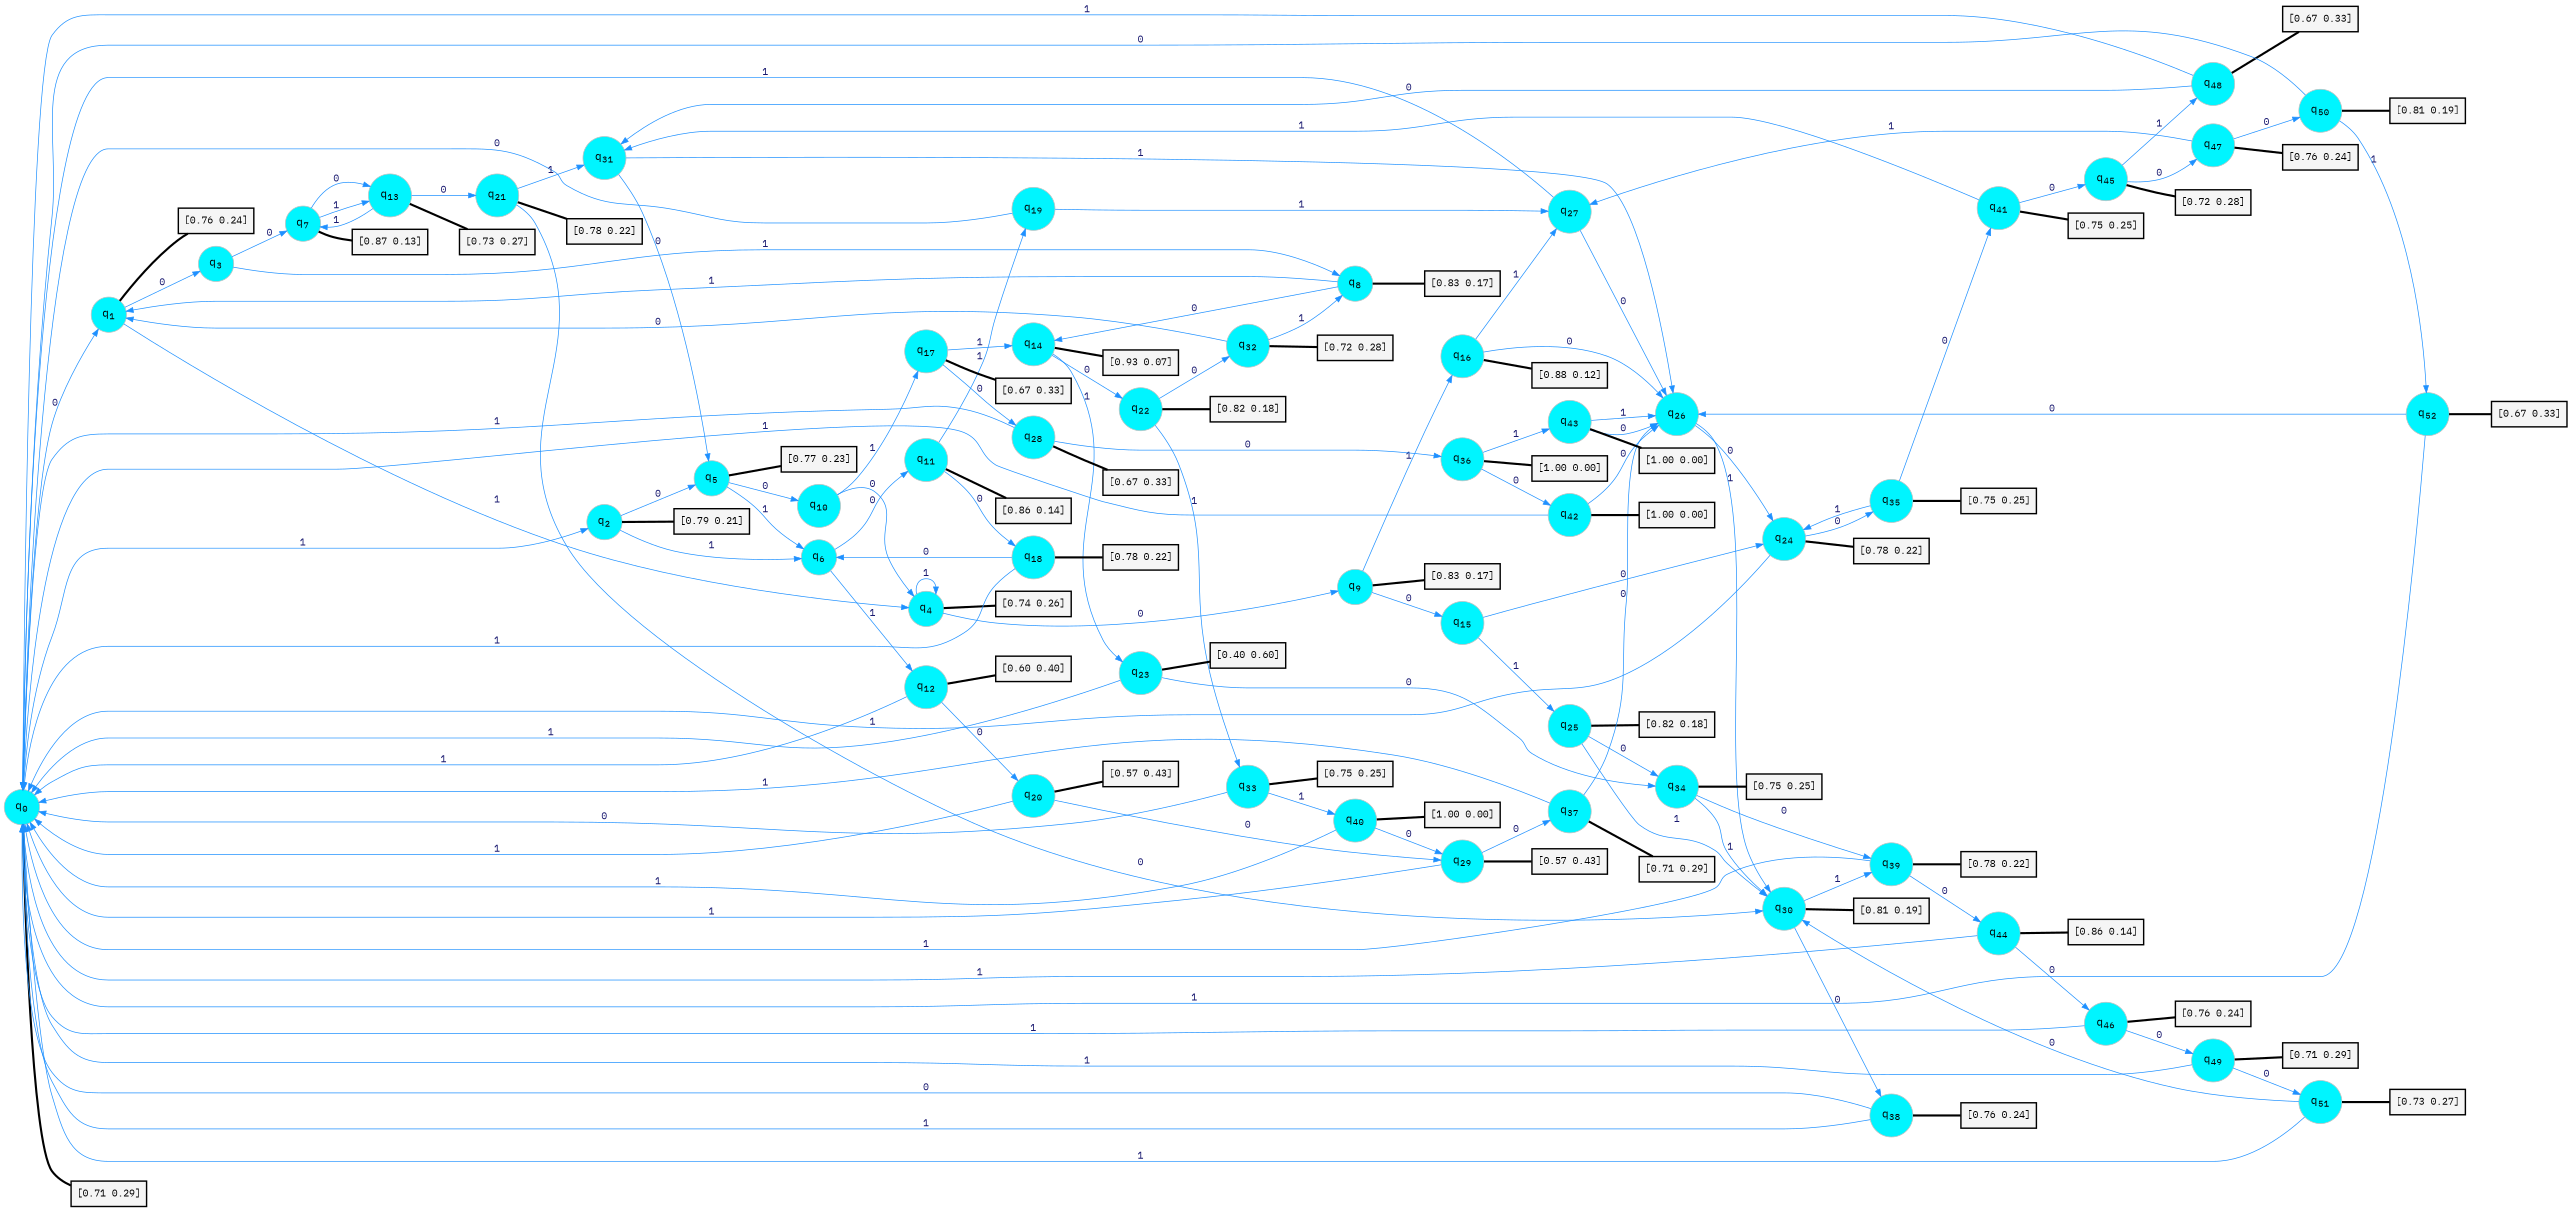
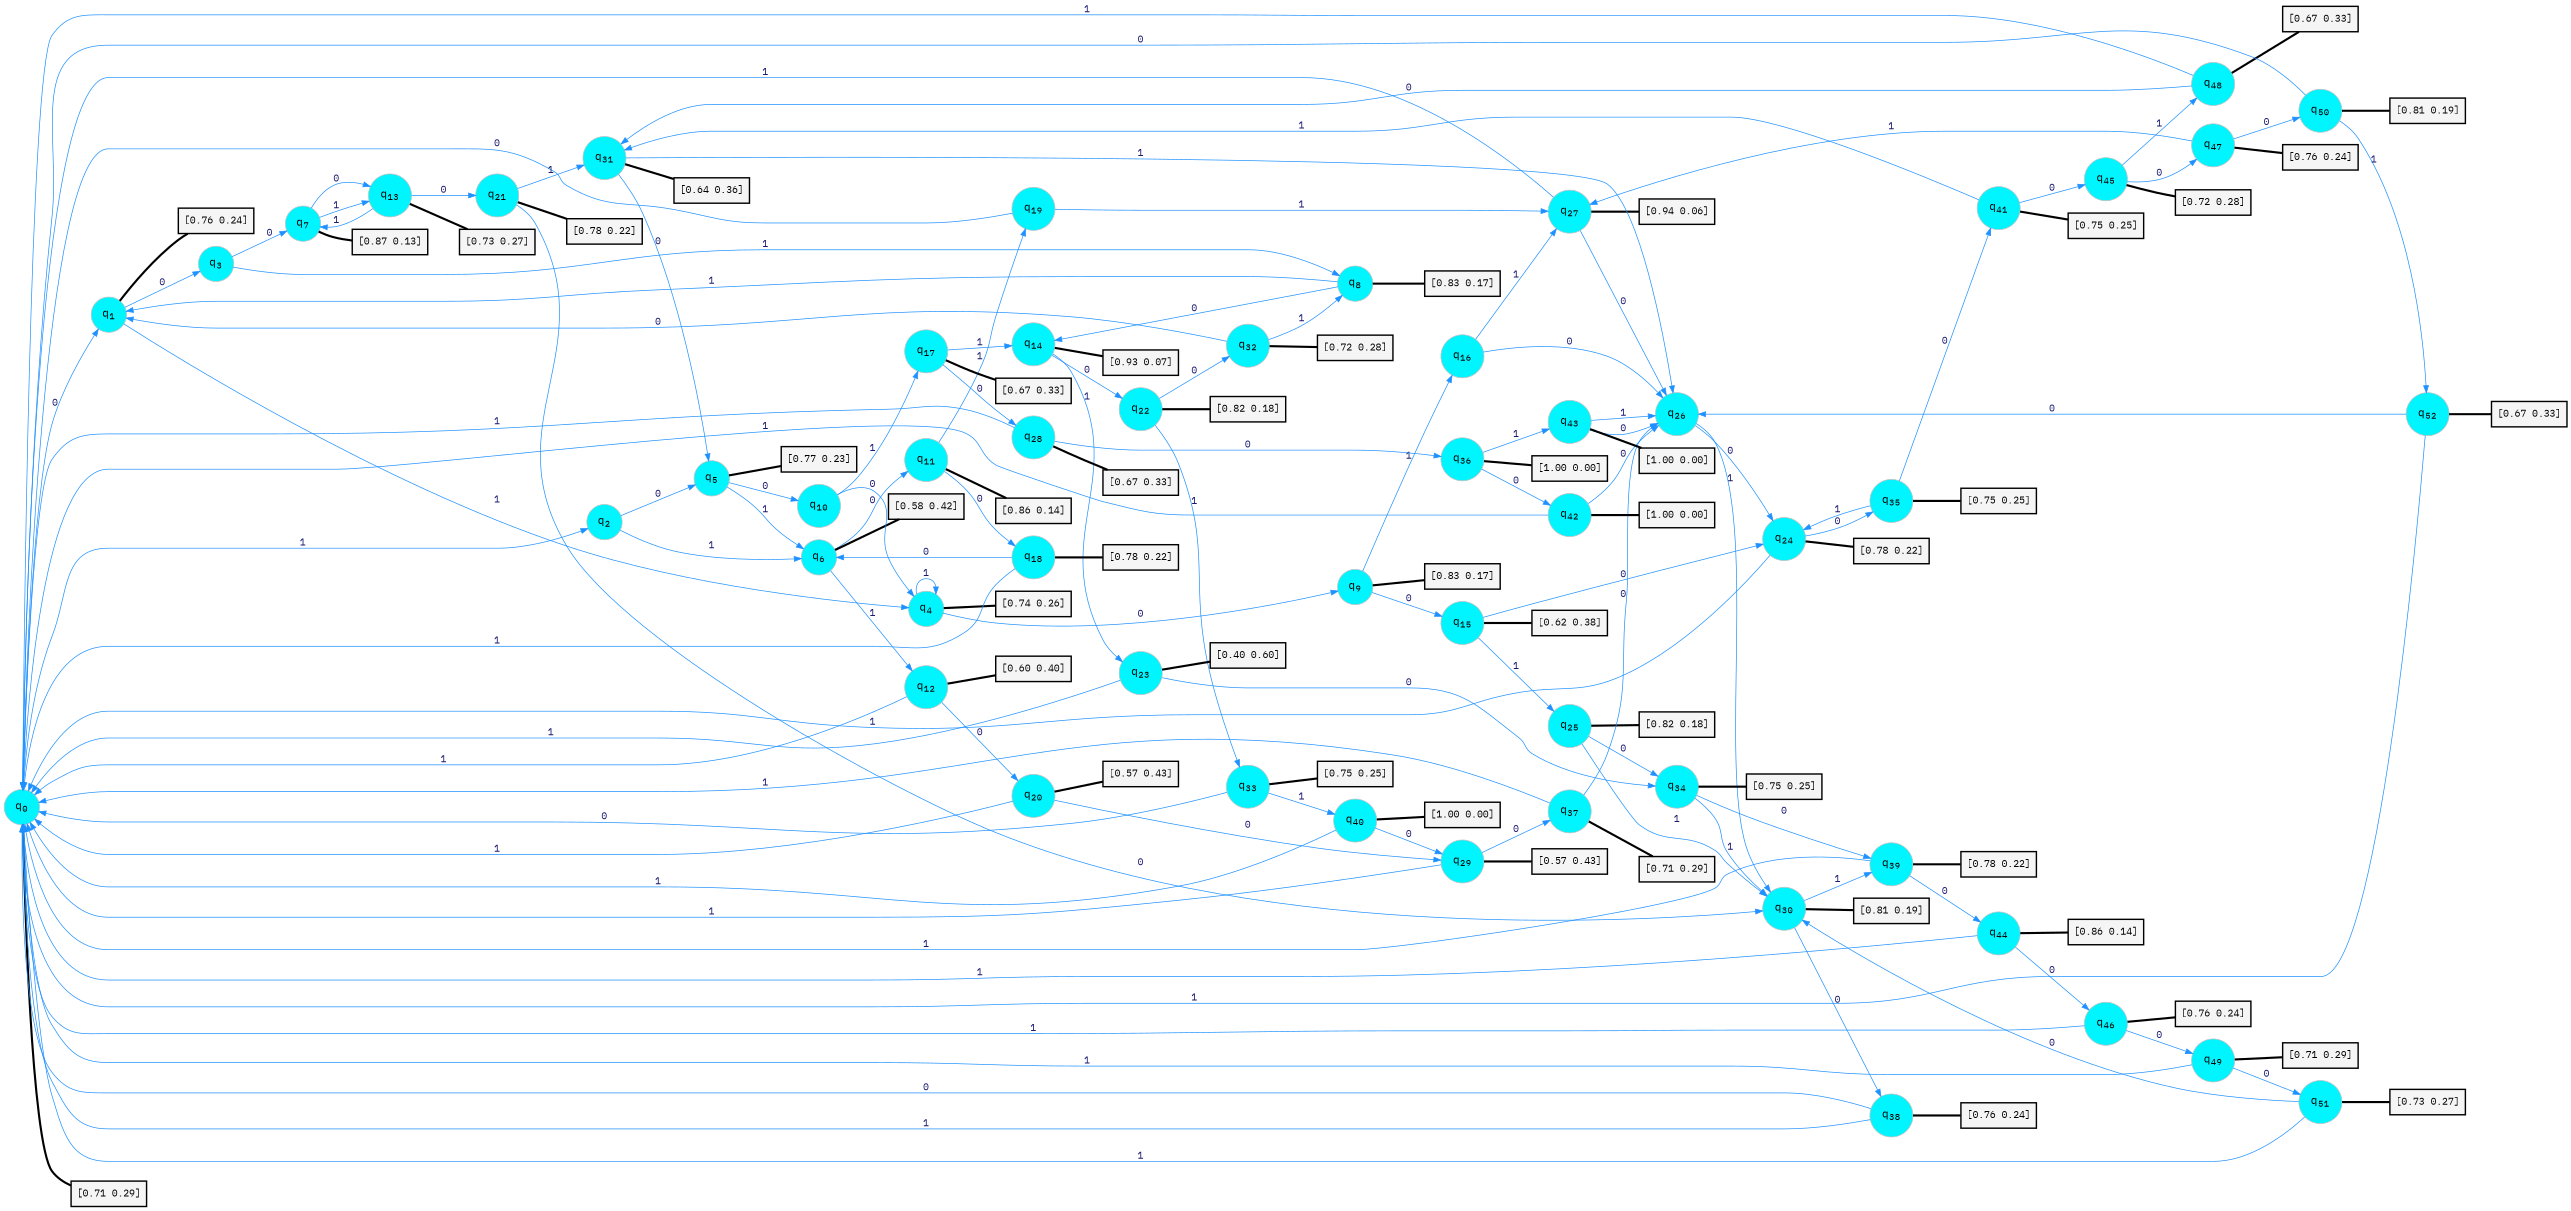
node "[0.64 0.36]": added
node "[0.94 0.06]": added
node "[0.88 0.12]": removed
node "[0.58 0.42]": added
node "[0.79 0.21]": removed
node "[0.62 0.38]": added
